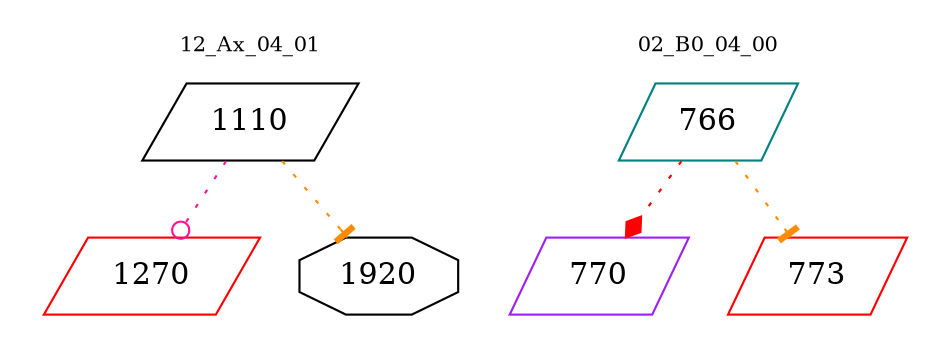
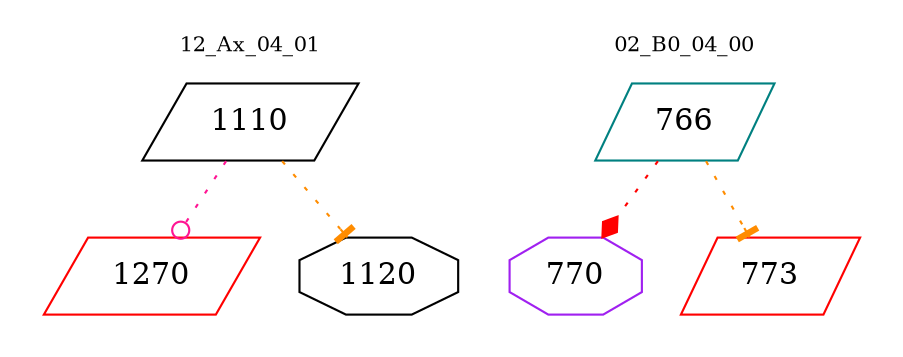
node "1920": label "1920" -> "1120"
node "770": shape parallelogram -> octagon
